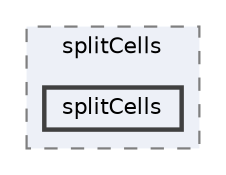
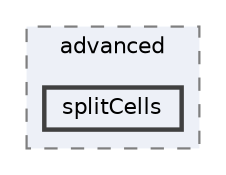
cluster "splitCells": label "splitCells" -> "advanced"
